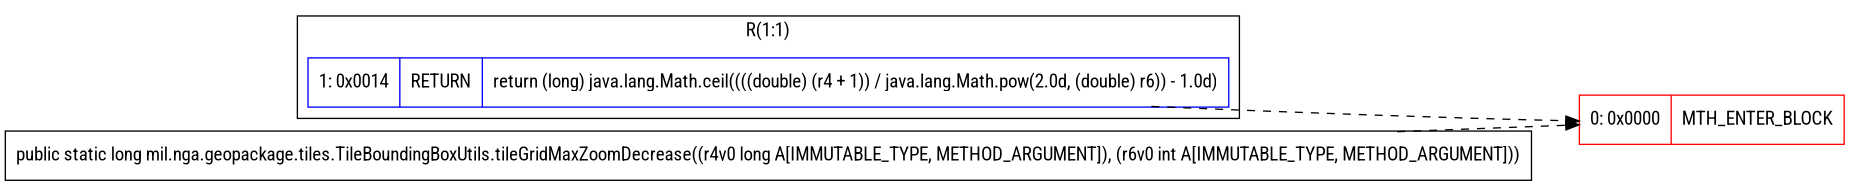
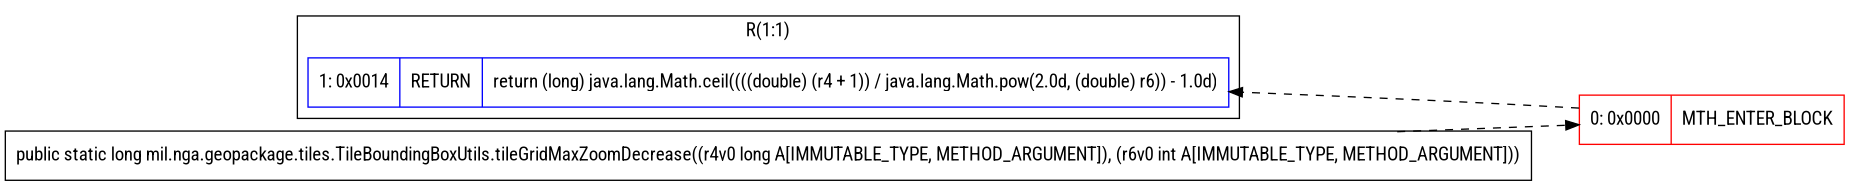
edge "1: 0x0014" -> "0: 0x0000": reversed
